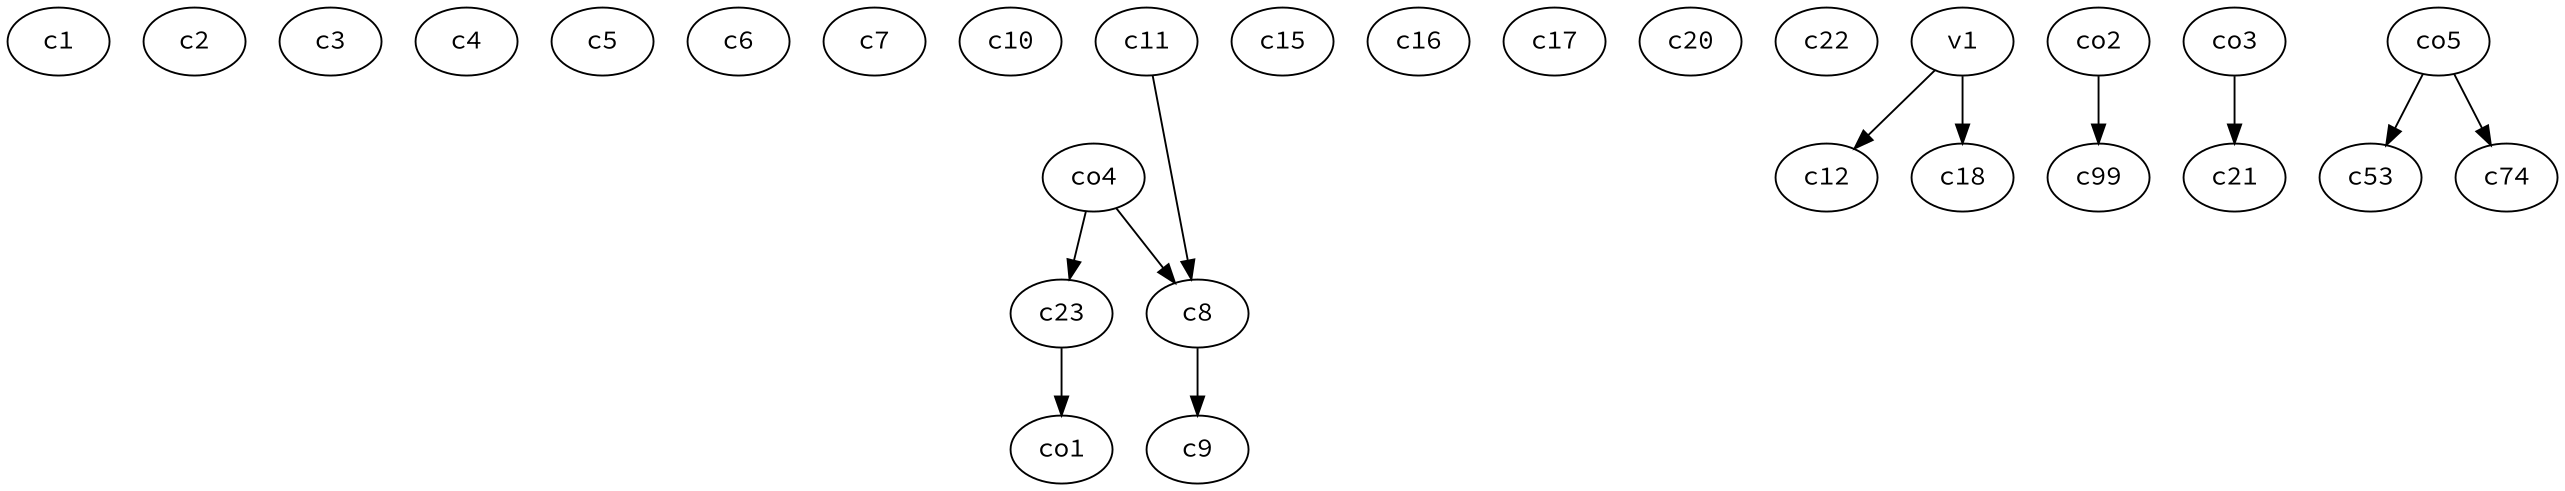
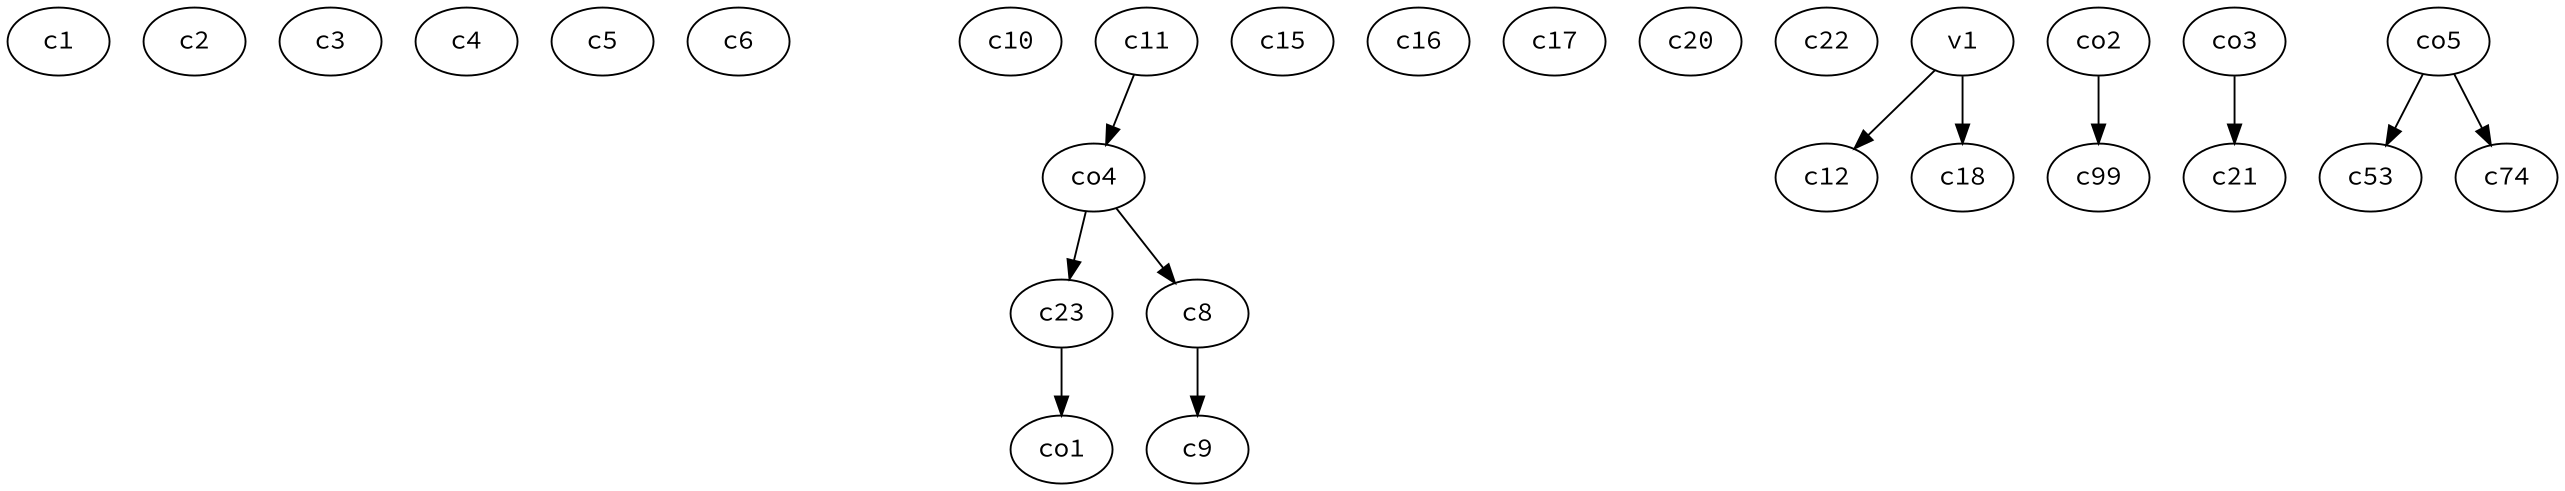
node "c7": removed
edge "c11" -> "c8": now "c11" -> "co4"
